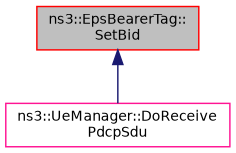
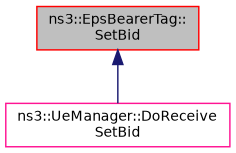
node "ns3::UeManager::DoReceive PdcpSdu": label "ns3::UeManager::DoReceive PdcpSdu" -> "ns3::UeManager::DoReceive SetBid"
